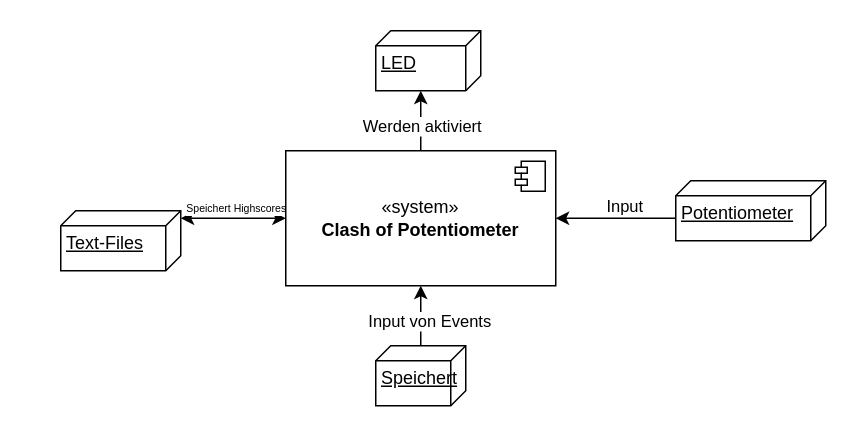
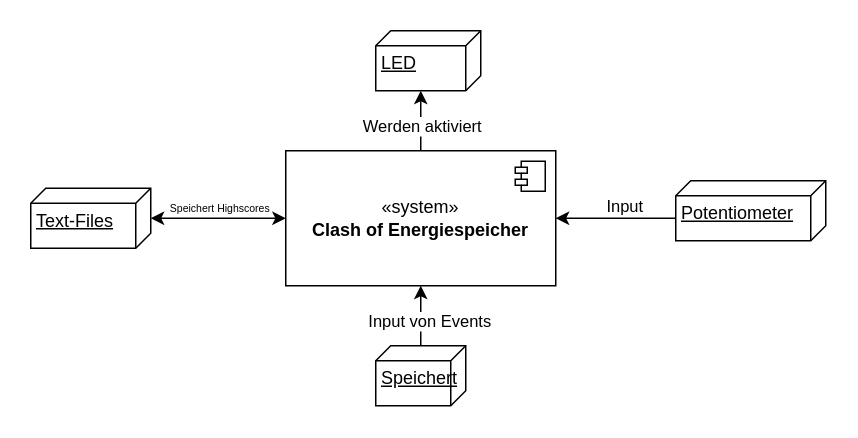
node "«system» Clash of Potentiometer": label "«system» Clash of Potentiometer" -> "«system» Clash of Energiespeicher"
node "Text-Files": moved (121, 241) -> (91, 218)
